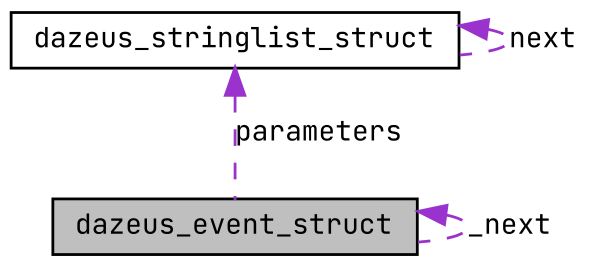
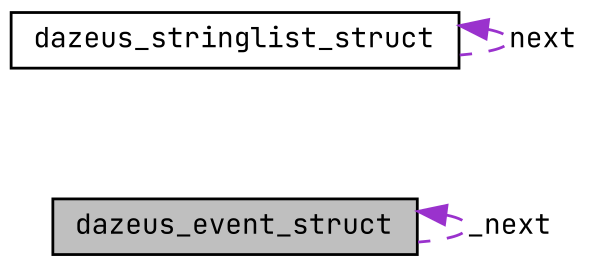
edge "dazeus_event_struct" -> "dazeus_stringlist_struct": removed, label "parameters"
